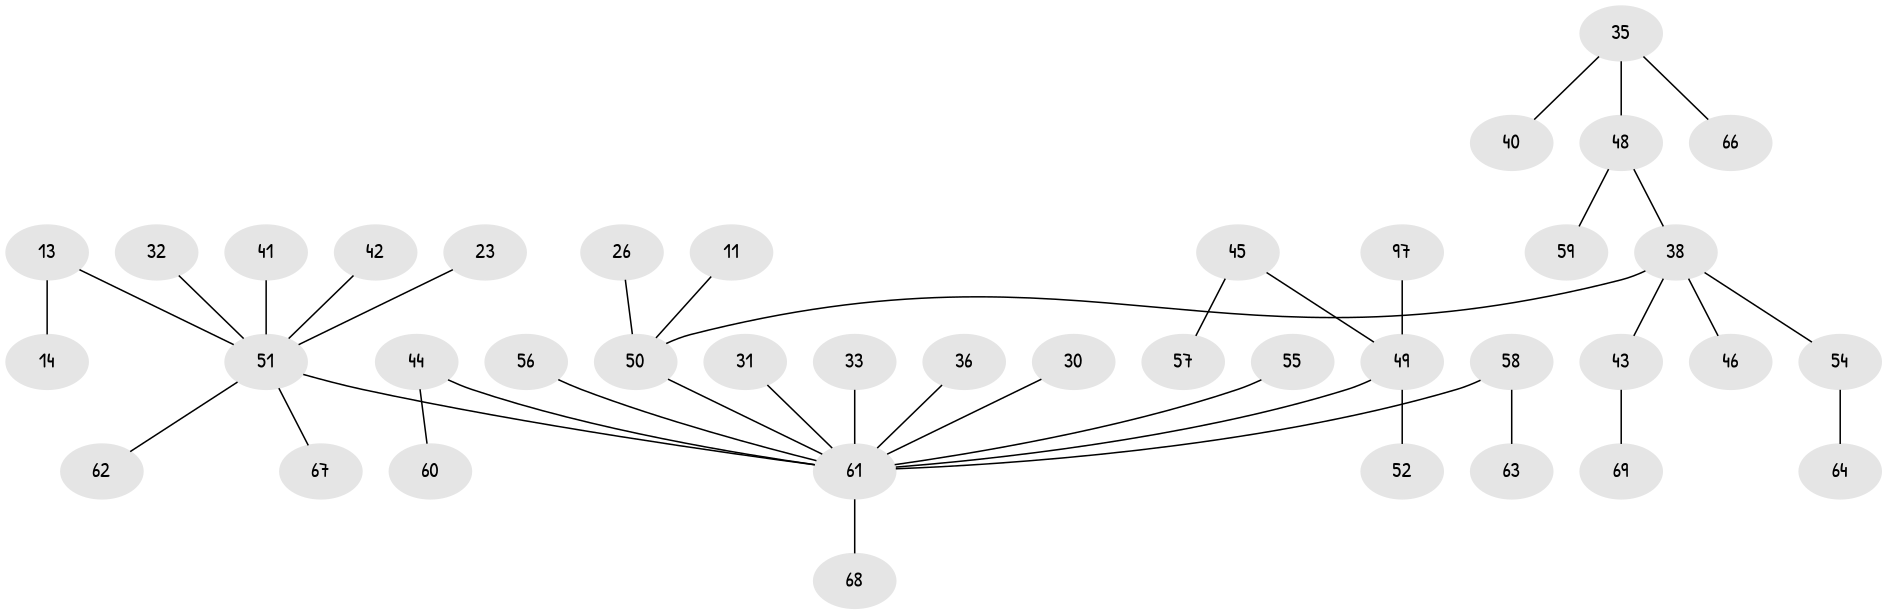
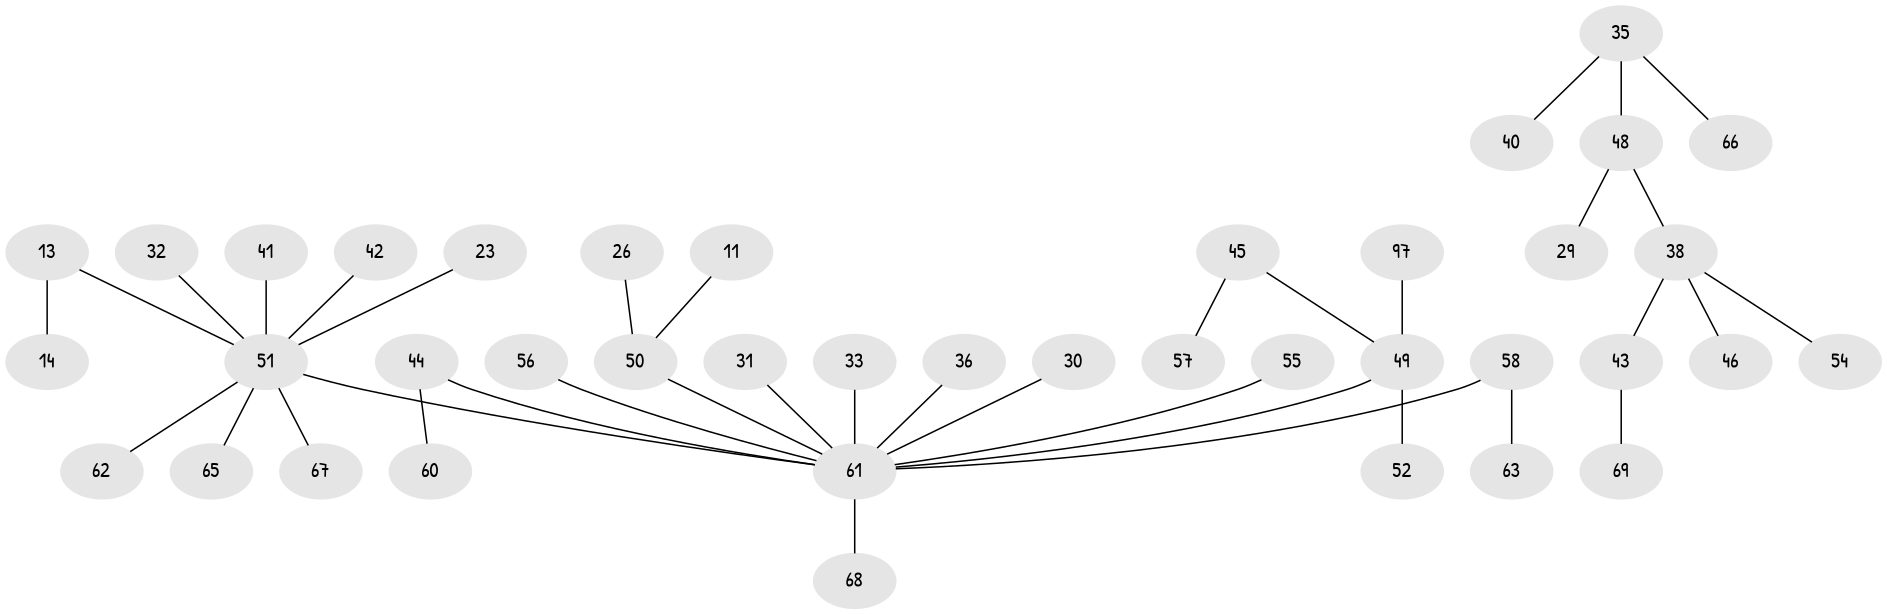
node "59": label "59" -> "29"
edge "38" -- "50": removed
node "65": added
node "64": removed
